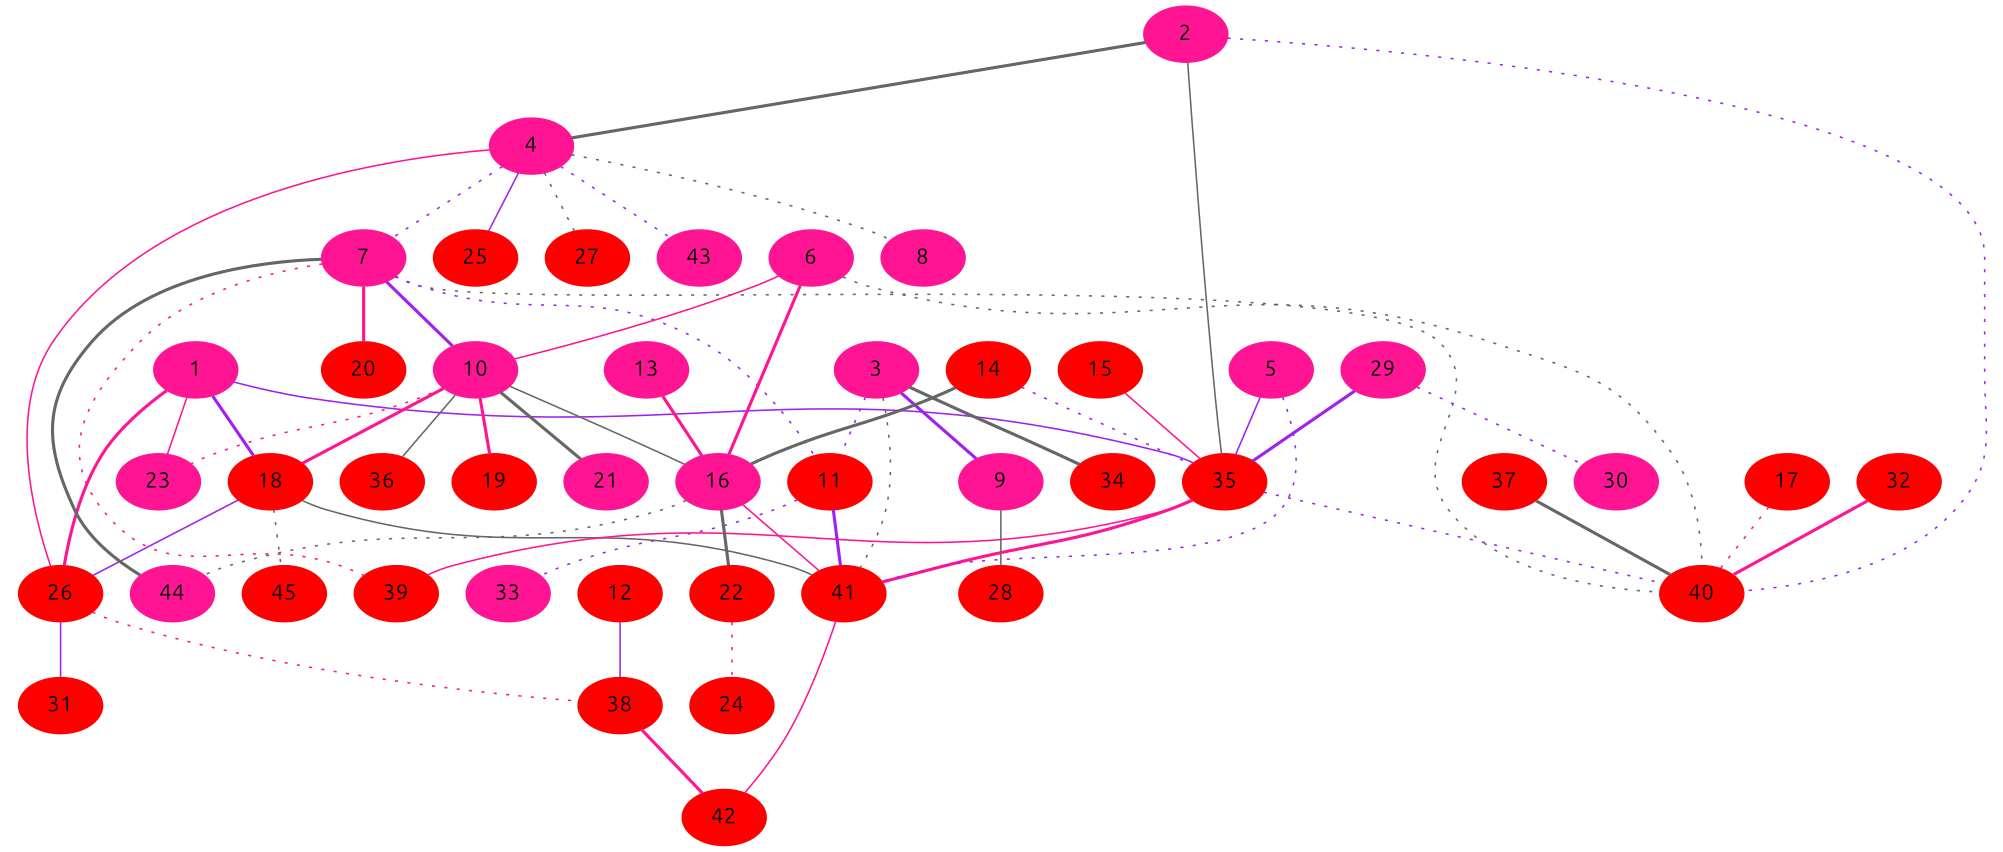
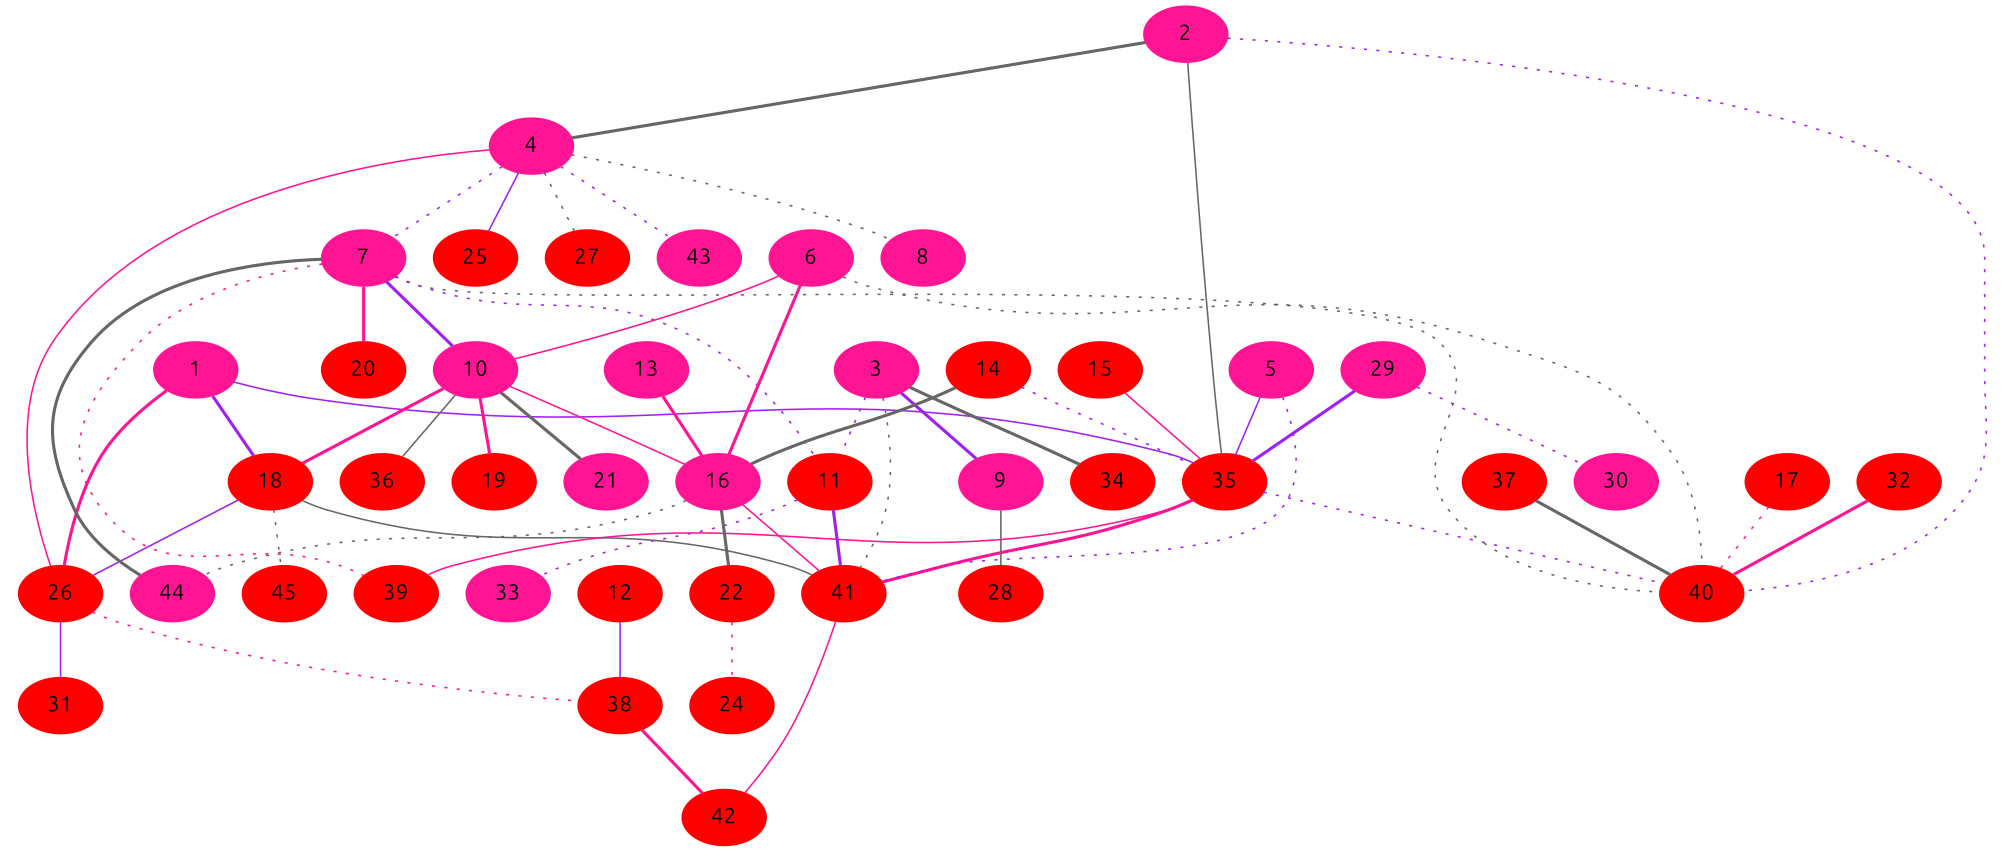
edge "10" -- "16": color gray40 -> deeppink
node "23": removed
